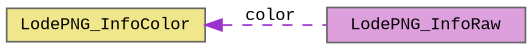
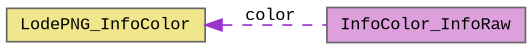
node "LodePNG_InfoRaw": label "LodePNG_InfoRaw" -> "InfoColor_InfoRaw"
